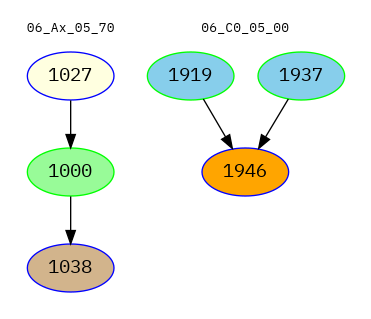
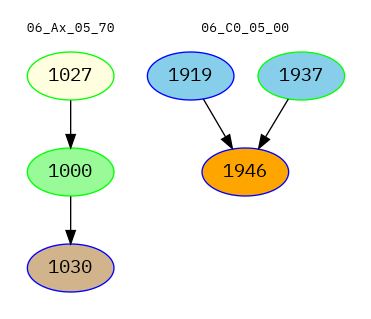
node "1027": color blue -> green
node "1919": color green -> blue
node "1038": label "1038" -> "1030"
